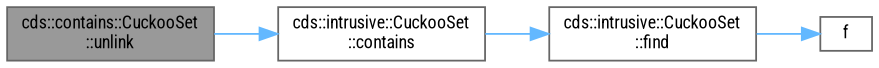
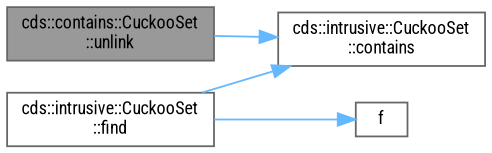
edge "cds::intrusive::CuckooSet ::contains" -> "cds::intrusive::CuckooSet ::find": reversed
